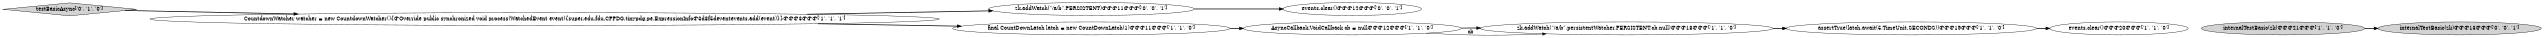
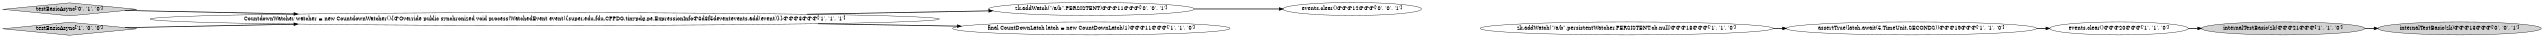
node "AsyncCallback.VoidCallback cb = null@@@12@@@['1', '1', '0']": removed
edge "events.clear()@@@20@@@['1', '1', '0']" -> "internalTestBasic(zk)@@@21@@@['1', '1', '0']": added
node "testBasicAsync['1', '0', '0']": added
